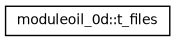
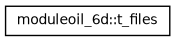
node "moduleoil_0d::t_files": label "moduleoil_0d::t_files" -> "moduleoil_6d::t_files"
